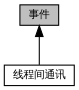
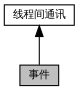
edge "线程间通讯" -> "事件": reversed
